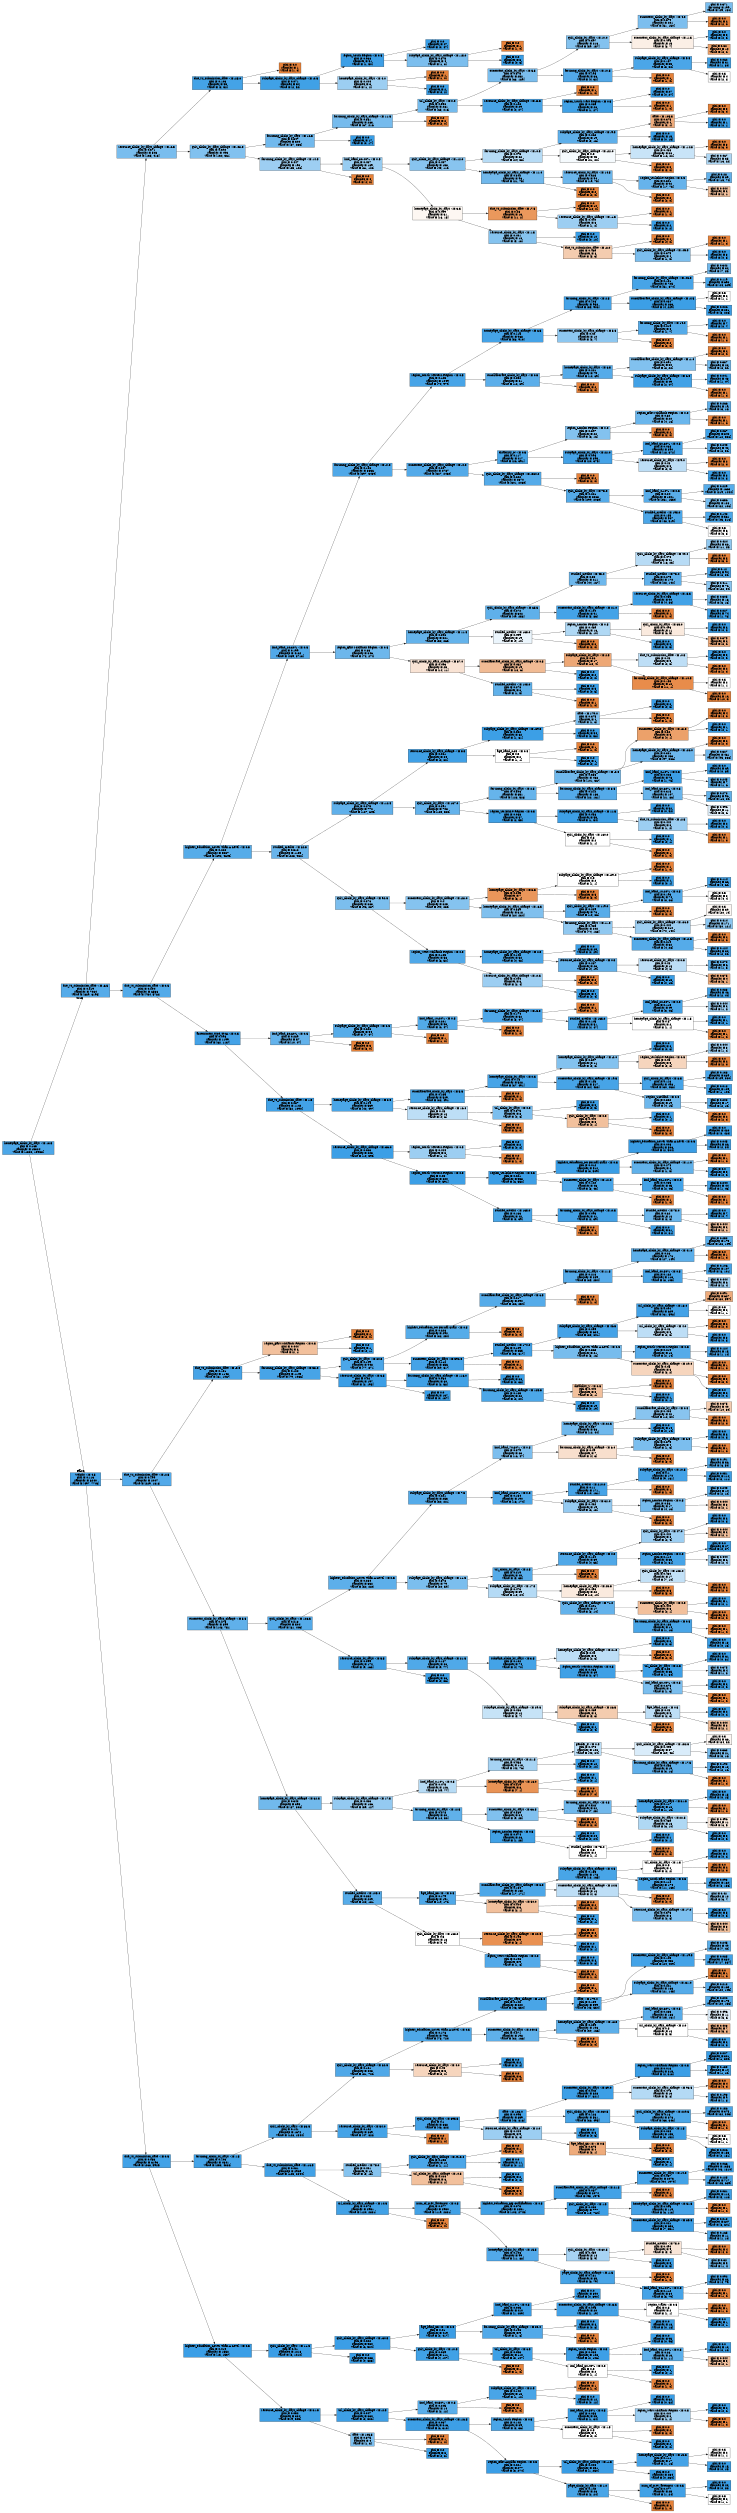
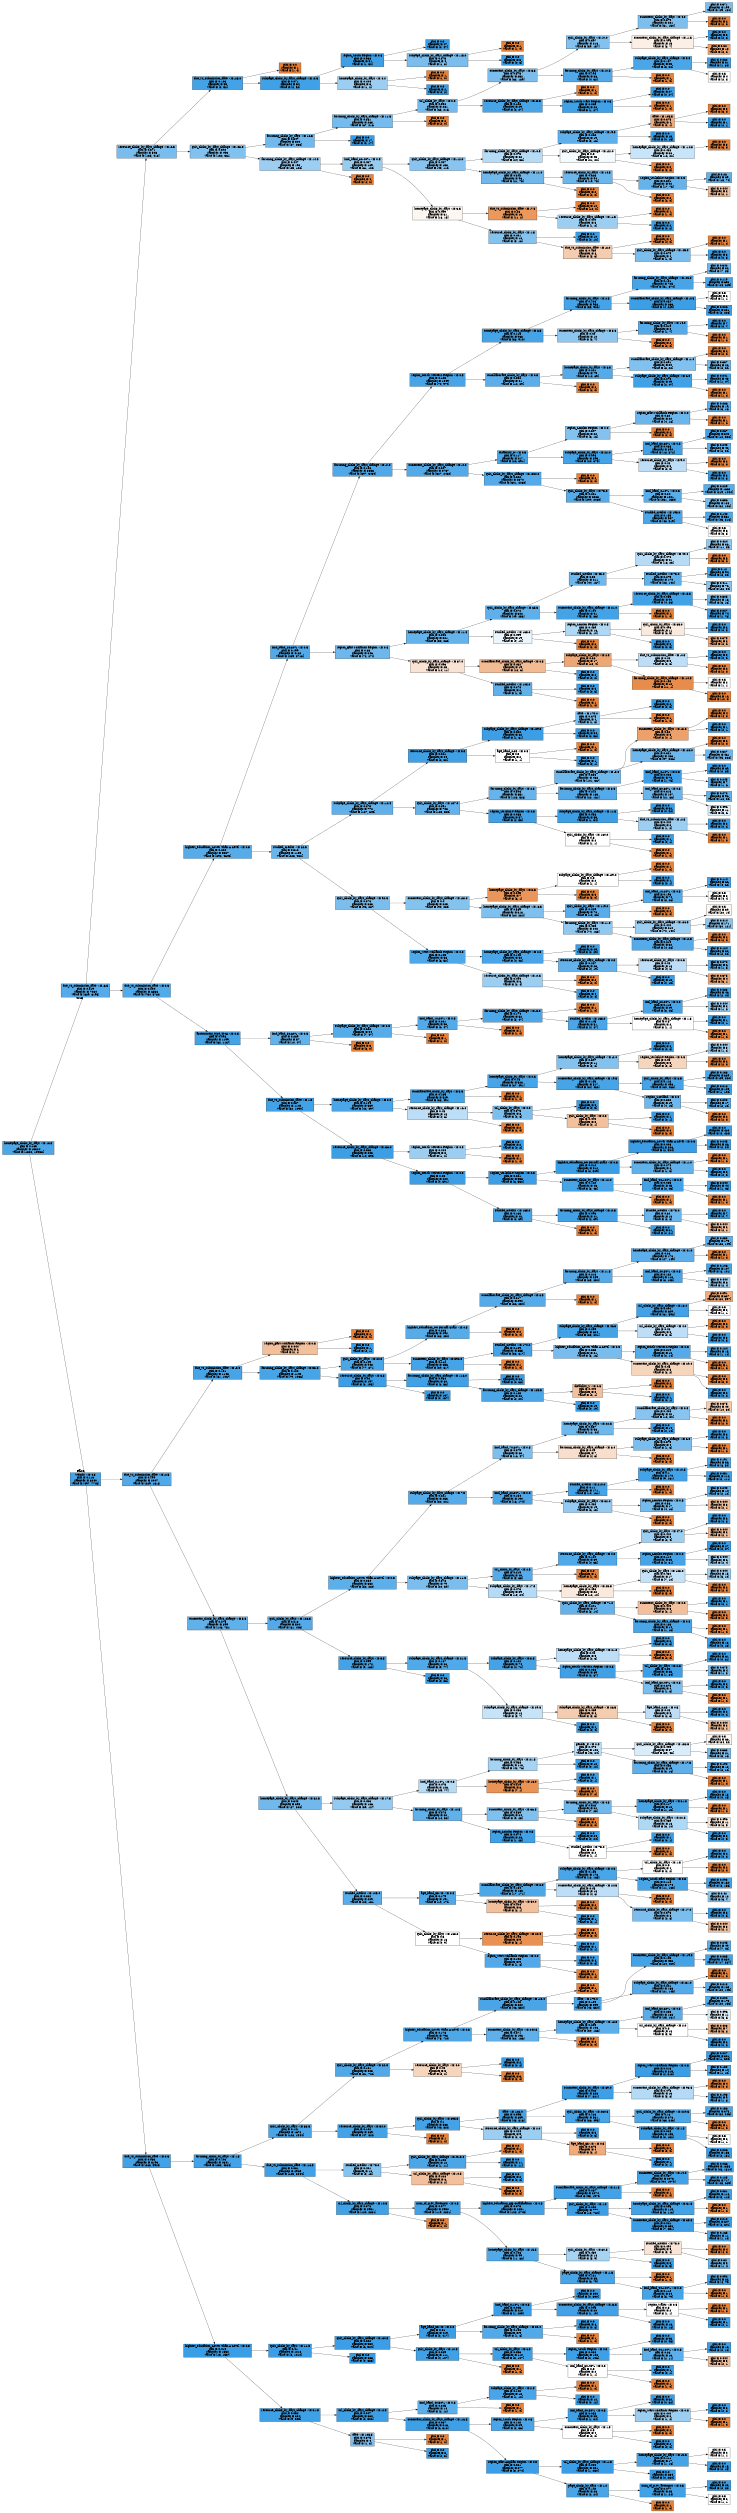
node "gini = 0.371 forumng = 199 value = [49, 150]": label "gini = 0.371 forumng = 199 value = [49, 150]" -> "gini = 0.371 samples = 199 value = [49, 150]"
node "gini = 0.467 samples = 35 value = [13, 22]": removed
node "gini = 0.444 samples = 15 value = [5, 10]": added
